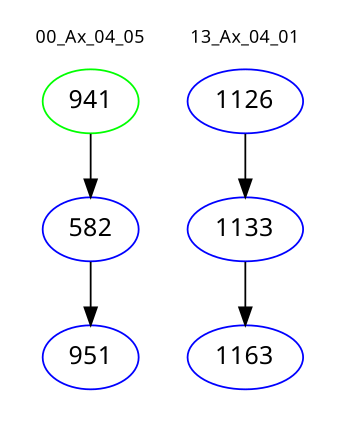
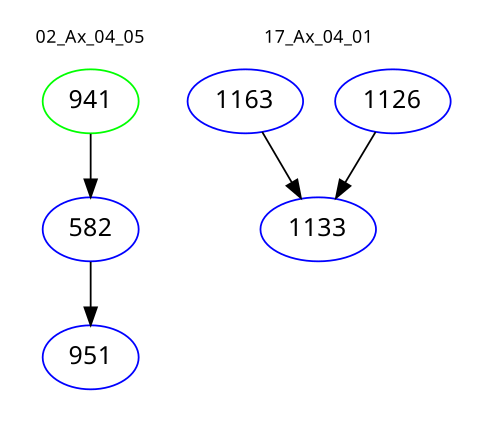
cluster "00_Ax_04_05": label "00_Ax_04_05" -> "02_Ax_04_05"
cluster "13_Ax_04_01": label "13_Ax_04_01" -> "17_Ax_04_01"
edge "1133" -> "1163": reversed
